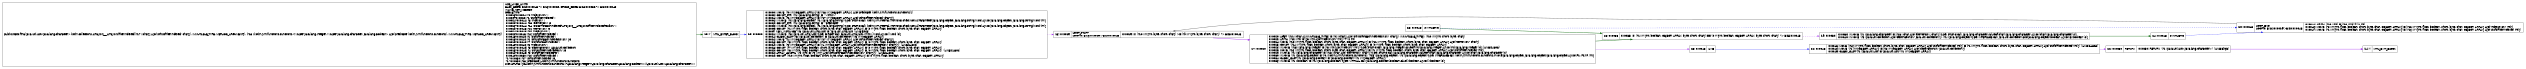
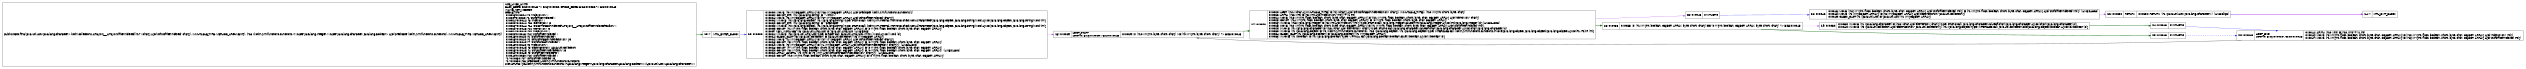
edge "25: 0x0043" -> "18: 0x003a": reversed
edge "16: 0x001e" -> "17: 0x0020": color purple -> darkgreen
node "23: 0x004a": text "LINE" -> "SYNTHETIC"
